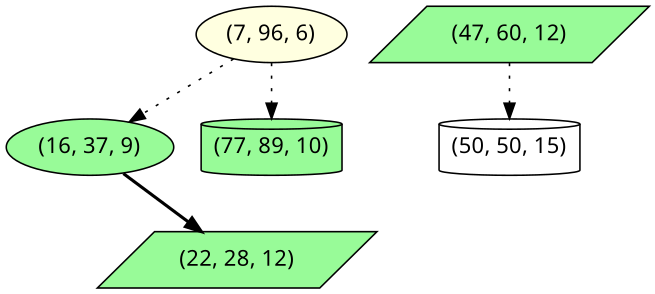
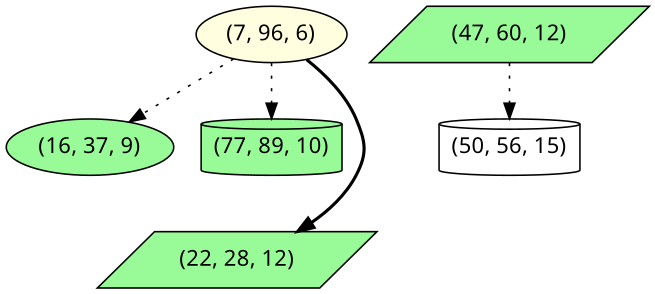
node "(50, 50, 15)": label "(50, 50, 15)" -> "(50, 56, 15)"
edge "(16, 37, 9)" -> "(22, 28, 12)": now "(7, 96, 6)" -> "(22, 28, 12)"
